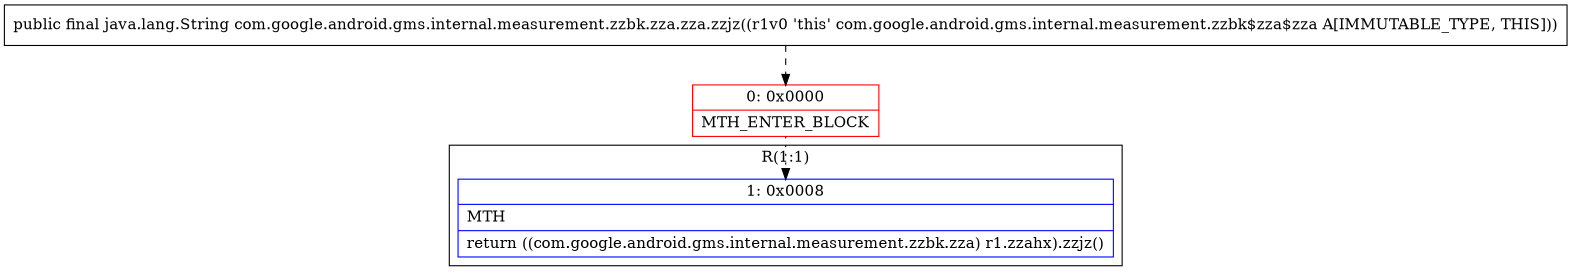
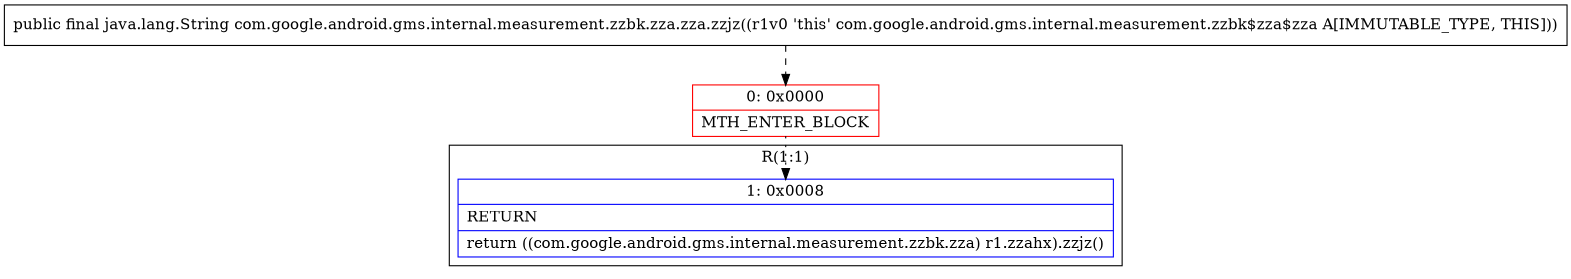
node "1: 0x0008": text "MTH" -> "RETURN"
